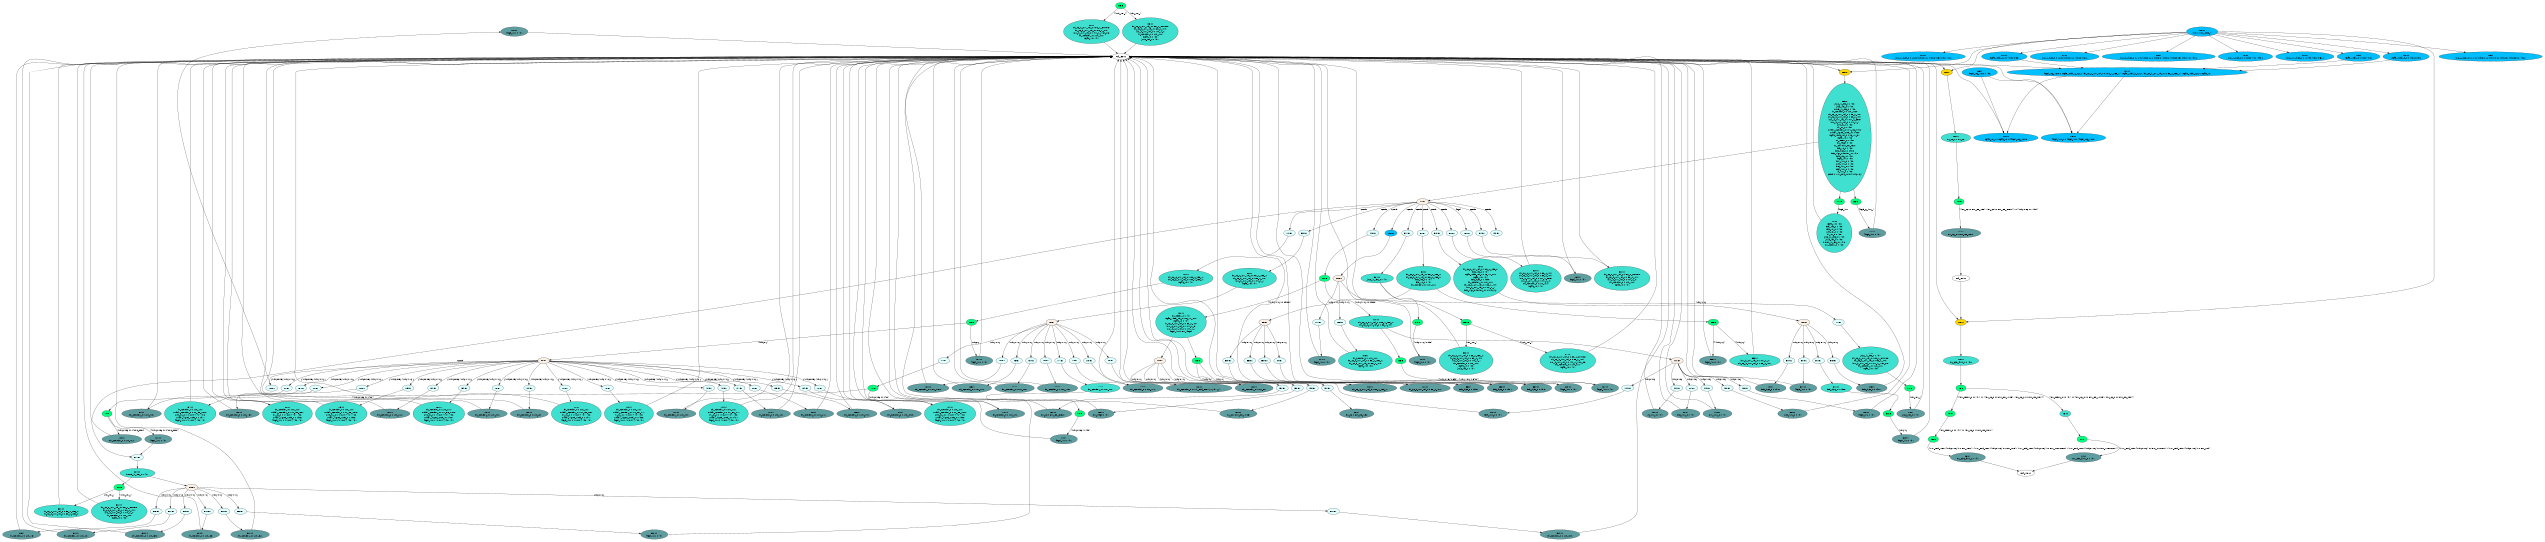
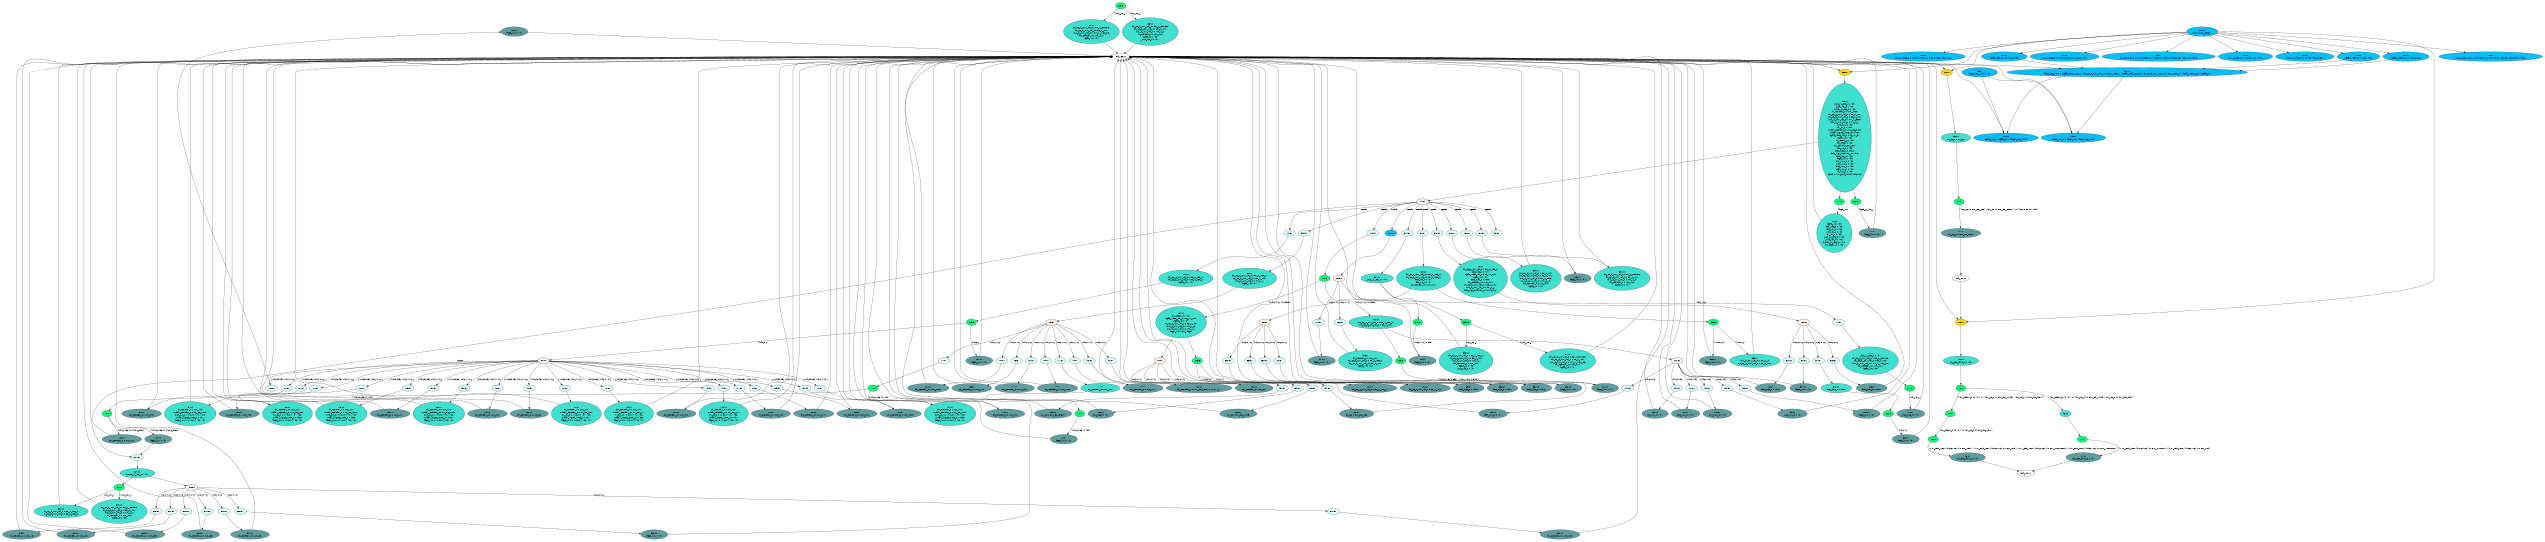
edge "482:CS" -> "757:CA": label "illegal" -> "opcode"
edge "751:BS csr_op = CSR_OP_SET;" -> "Leaf_453:AL": added
